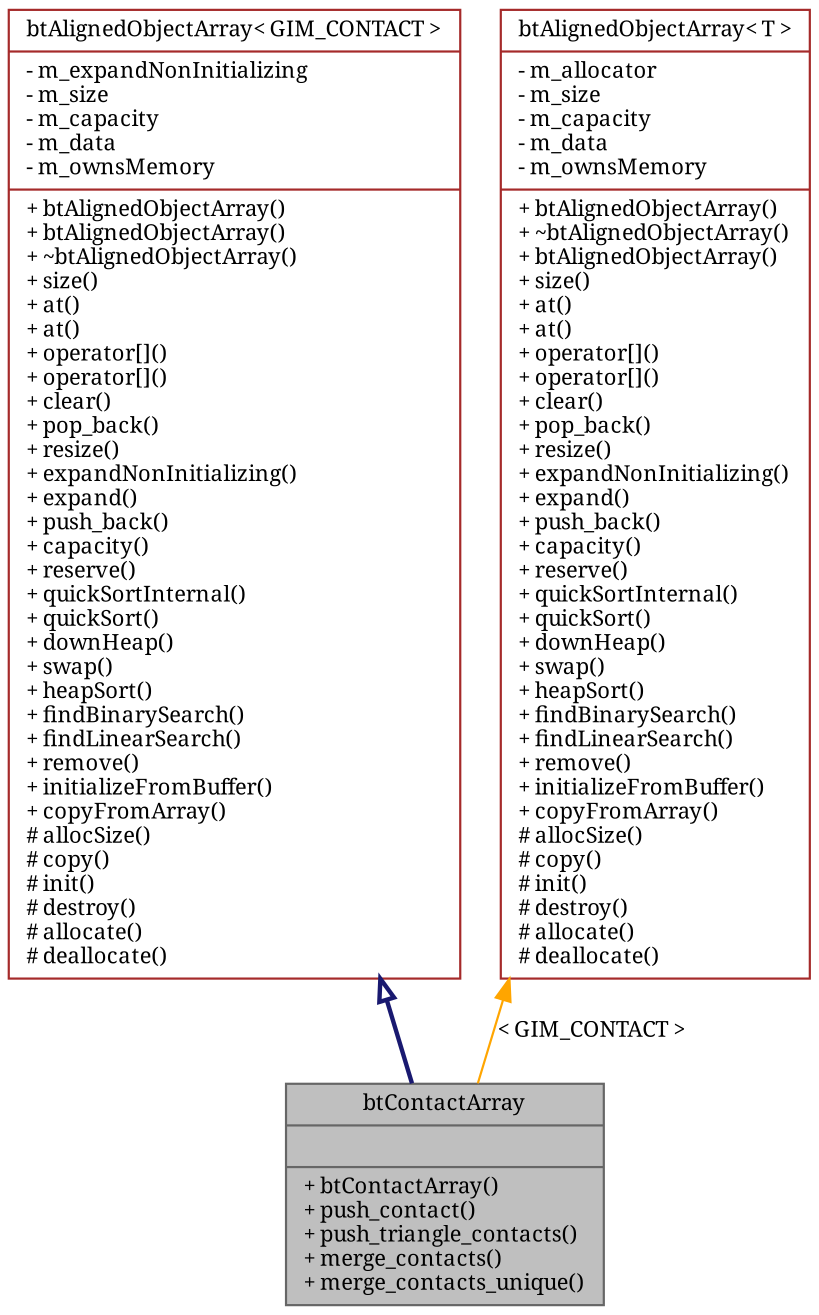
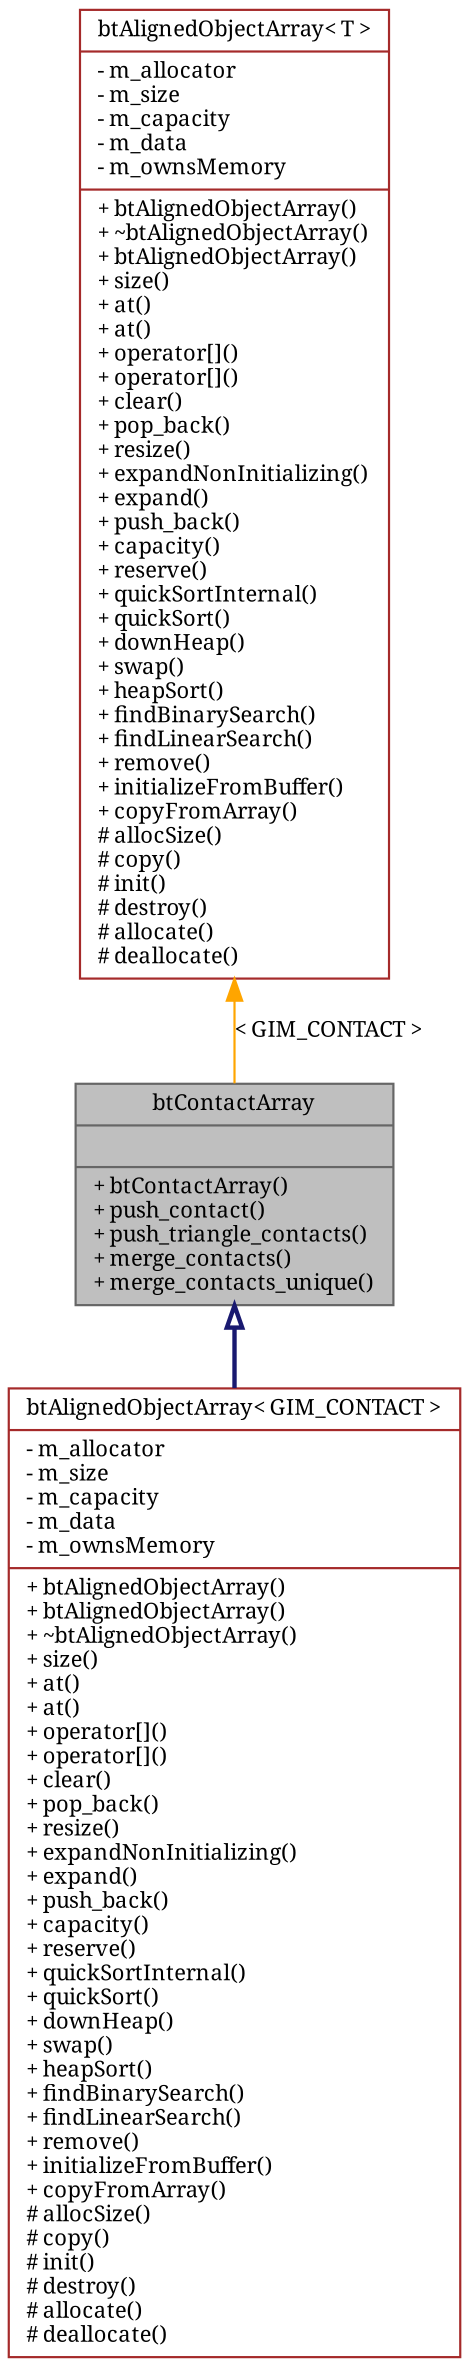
node "btAlignedObjectArray< GIM_CONTACT >": text "- m_expandNonInitializing" -> "- m_allocator"
edge "btContactArray" -> "btAlignedObjectArray< GIM_CONTACT >": reversed
